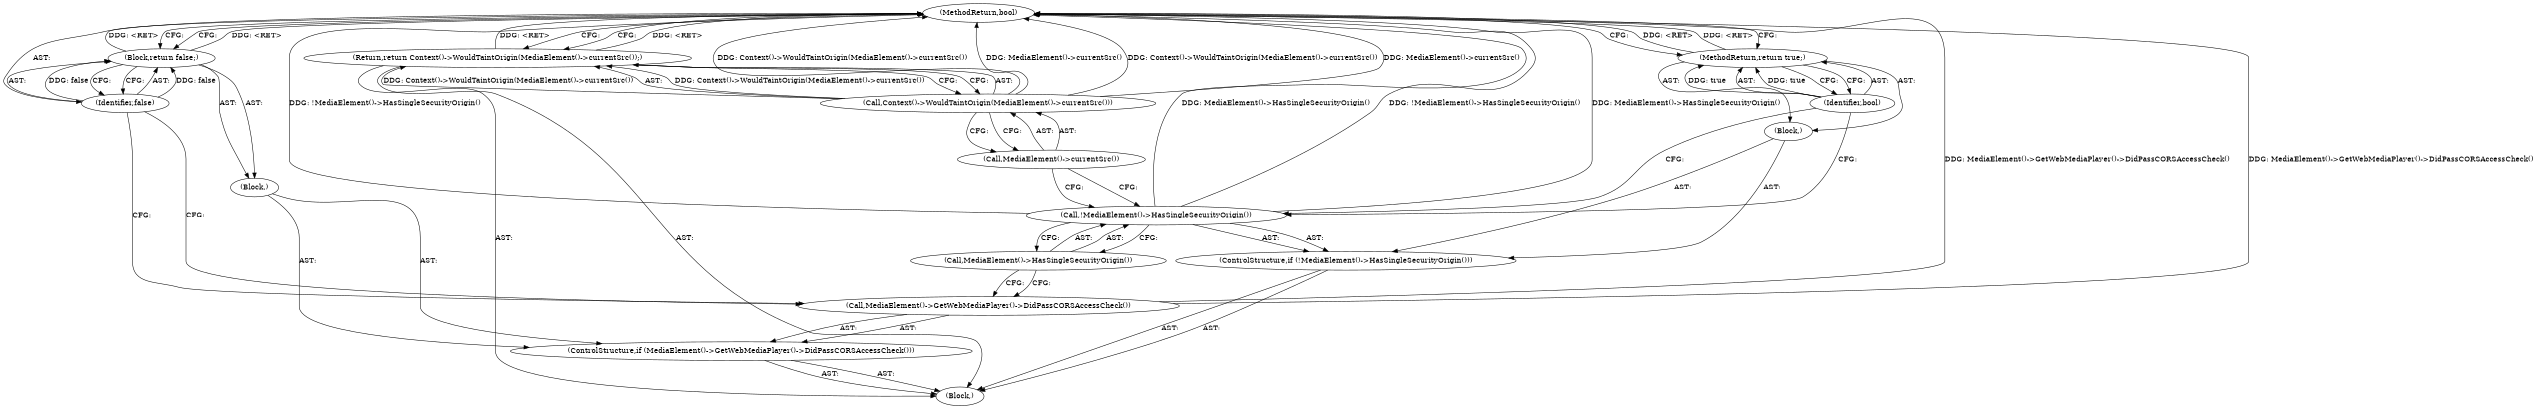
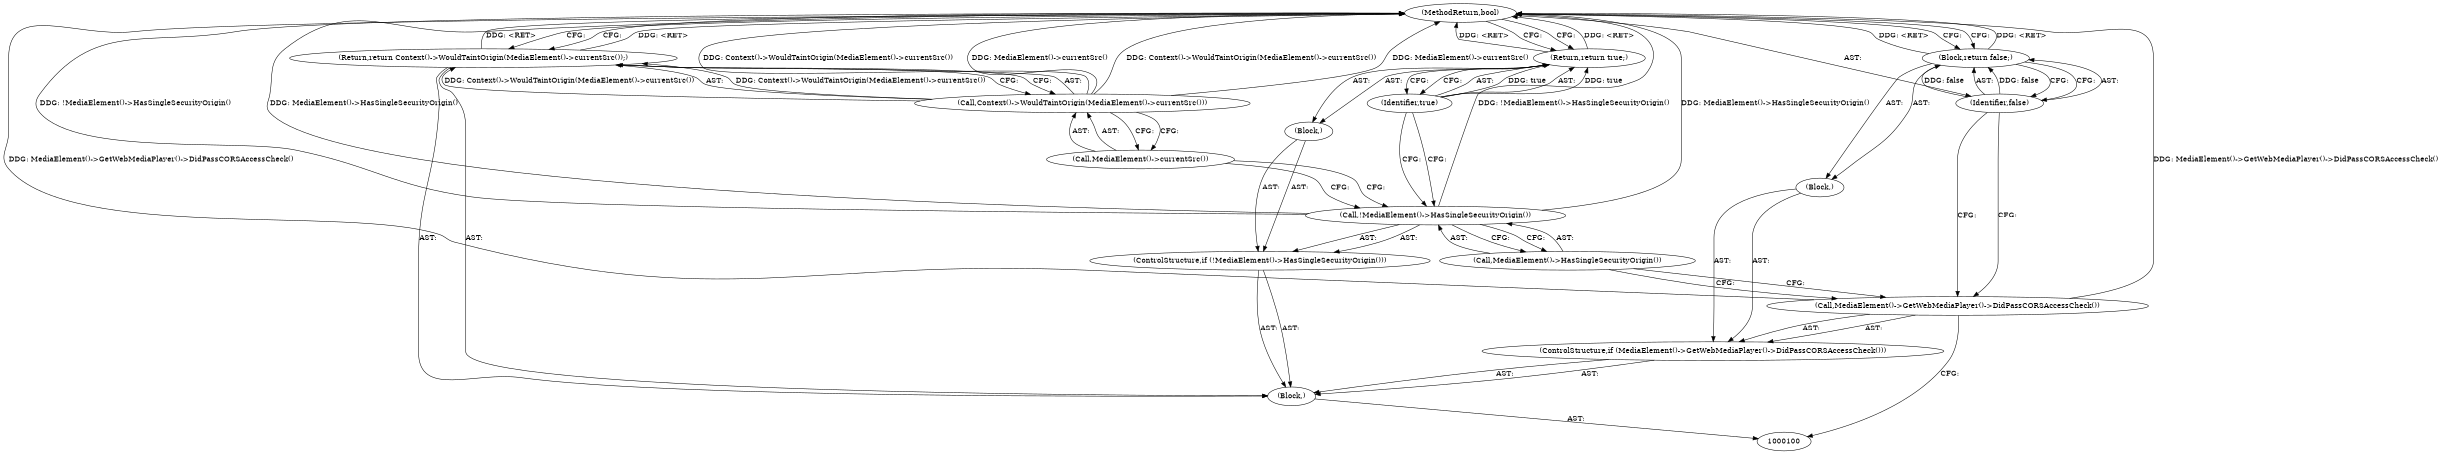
node "(MethodReturn,return true;)": label "(MethodReturn,return true;)" -> "(Return,return true;)"
node "(Identifier,bool)": label "(Identifier,bool)" -> "(Identifier,true)"
node "1000100": added
